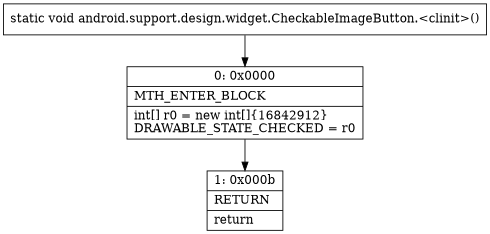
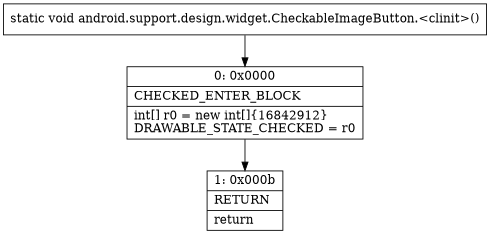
node "0: 0x0000": text "MTH_ENTER_BLOCK" -> "CHECKED_ENTER_BLOCK"
